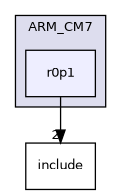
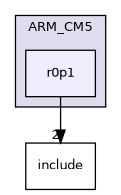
cluster "ARM_CM7": label "ARM_CM7" -> "ARM_CM5"
